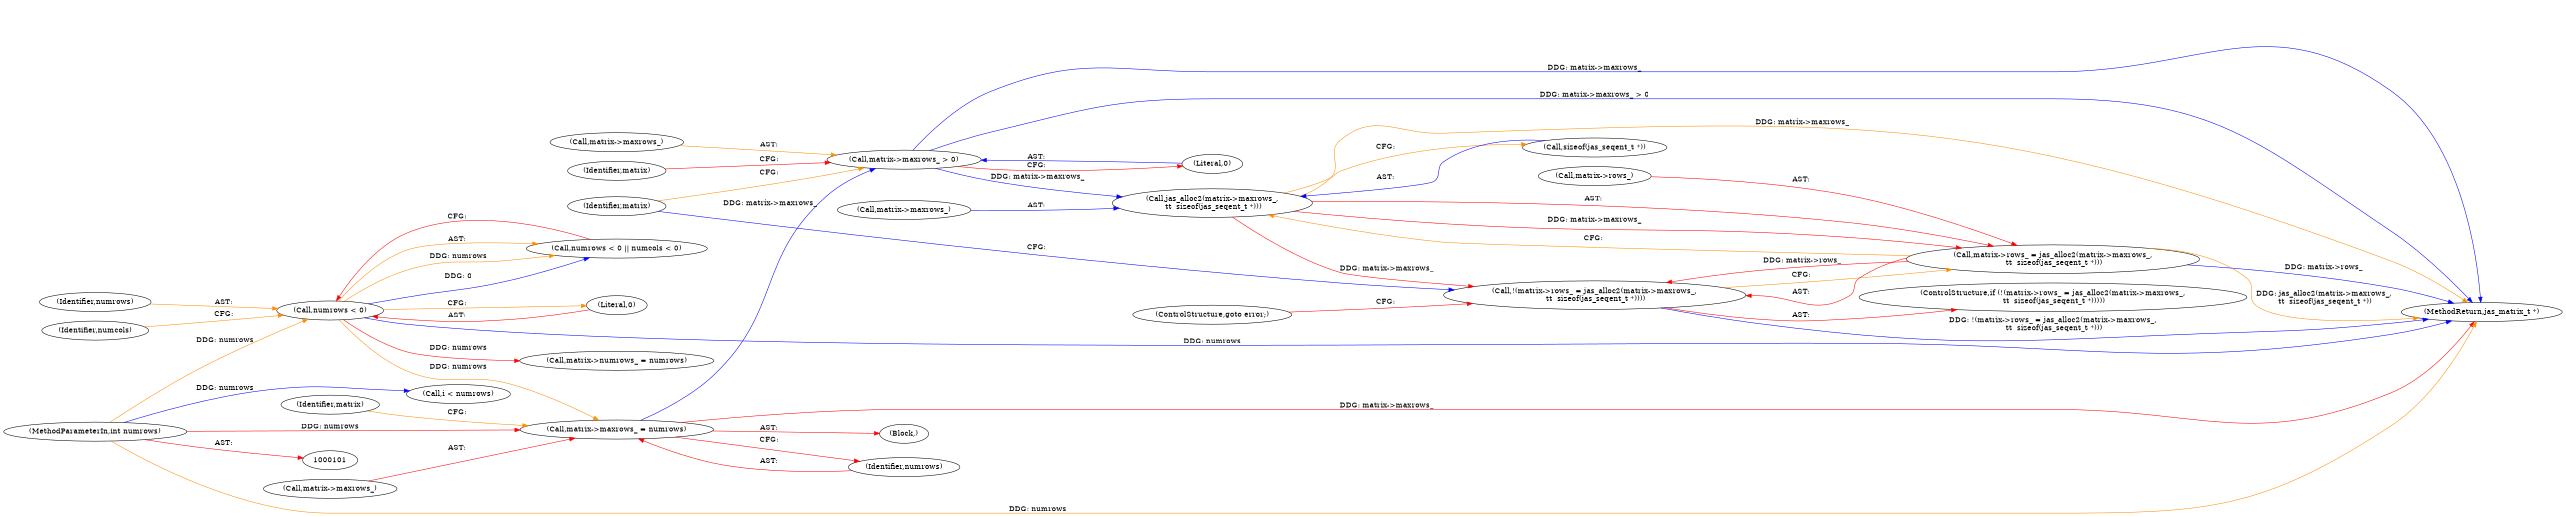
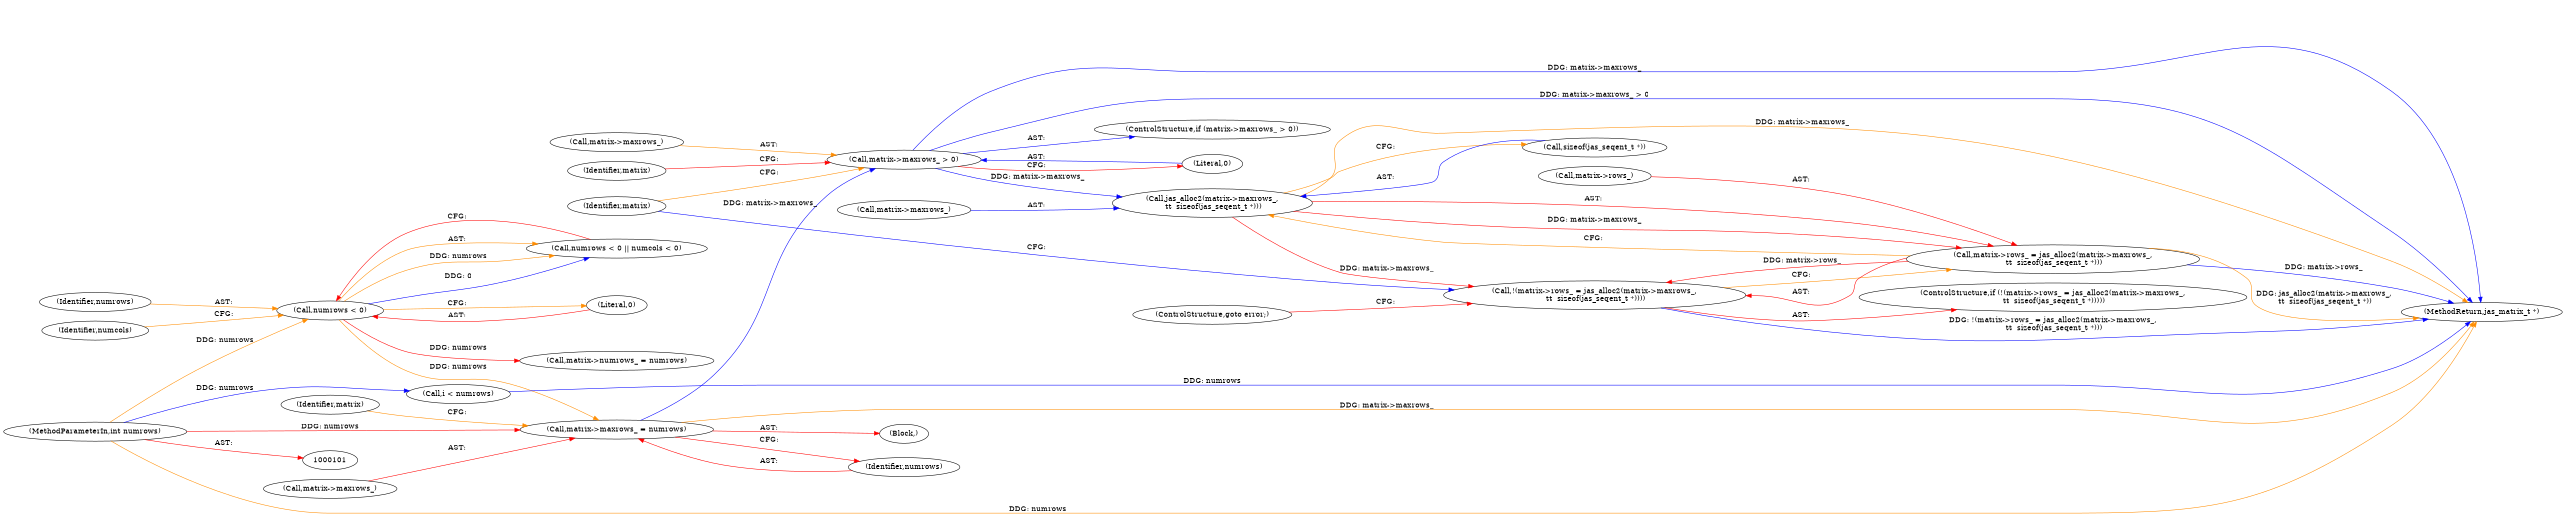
node "(ControlStructure,if (matrix->maxrows_ > 0))": added
edge "(Call,numrows < 0)" -> "(MethodReturn,jas_matrix_t *)": now "(Call,i < numrows)" -> "(MethodReturn,jas_matrix_t *)"
edge "(Call,matrix->maxrows_ = numrows)" -> "(MethodReturn,jas_matrix_t *)": color red -> darkorange
